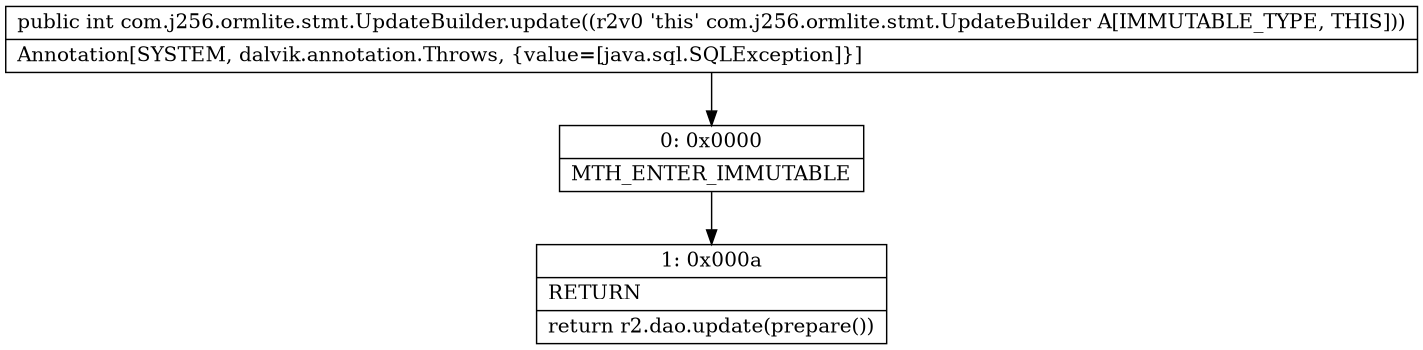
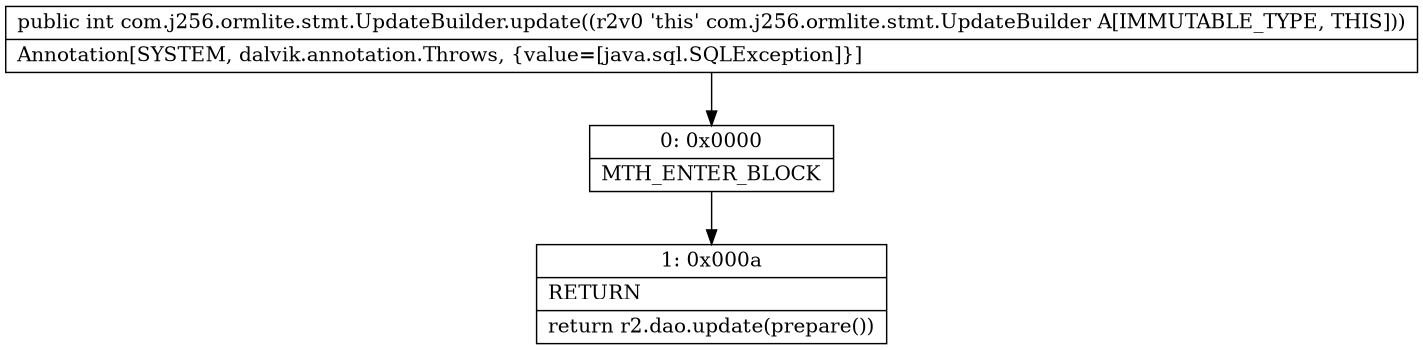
node "0: 0x0000": text "MTH_ENTER_IMMUTABLE" -> "MTH_ENTER_BLOCK"
